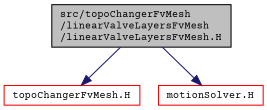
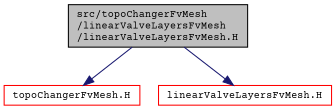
node "motionSolver.H": label "motionSolver.H" -> "linearValveLayersFvMesh.H"
